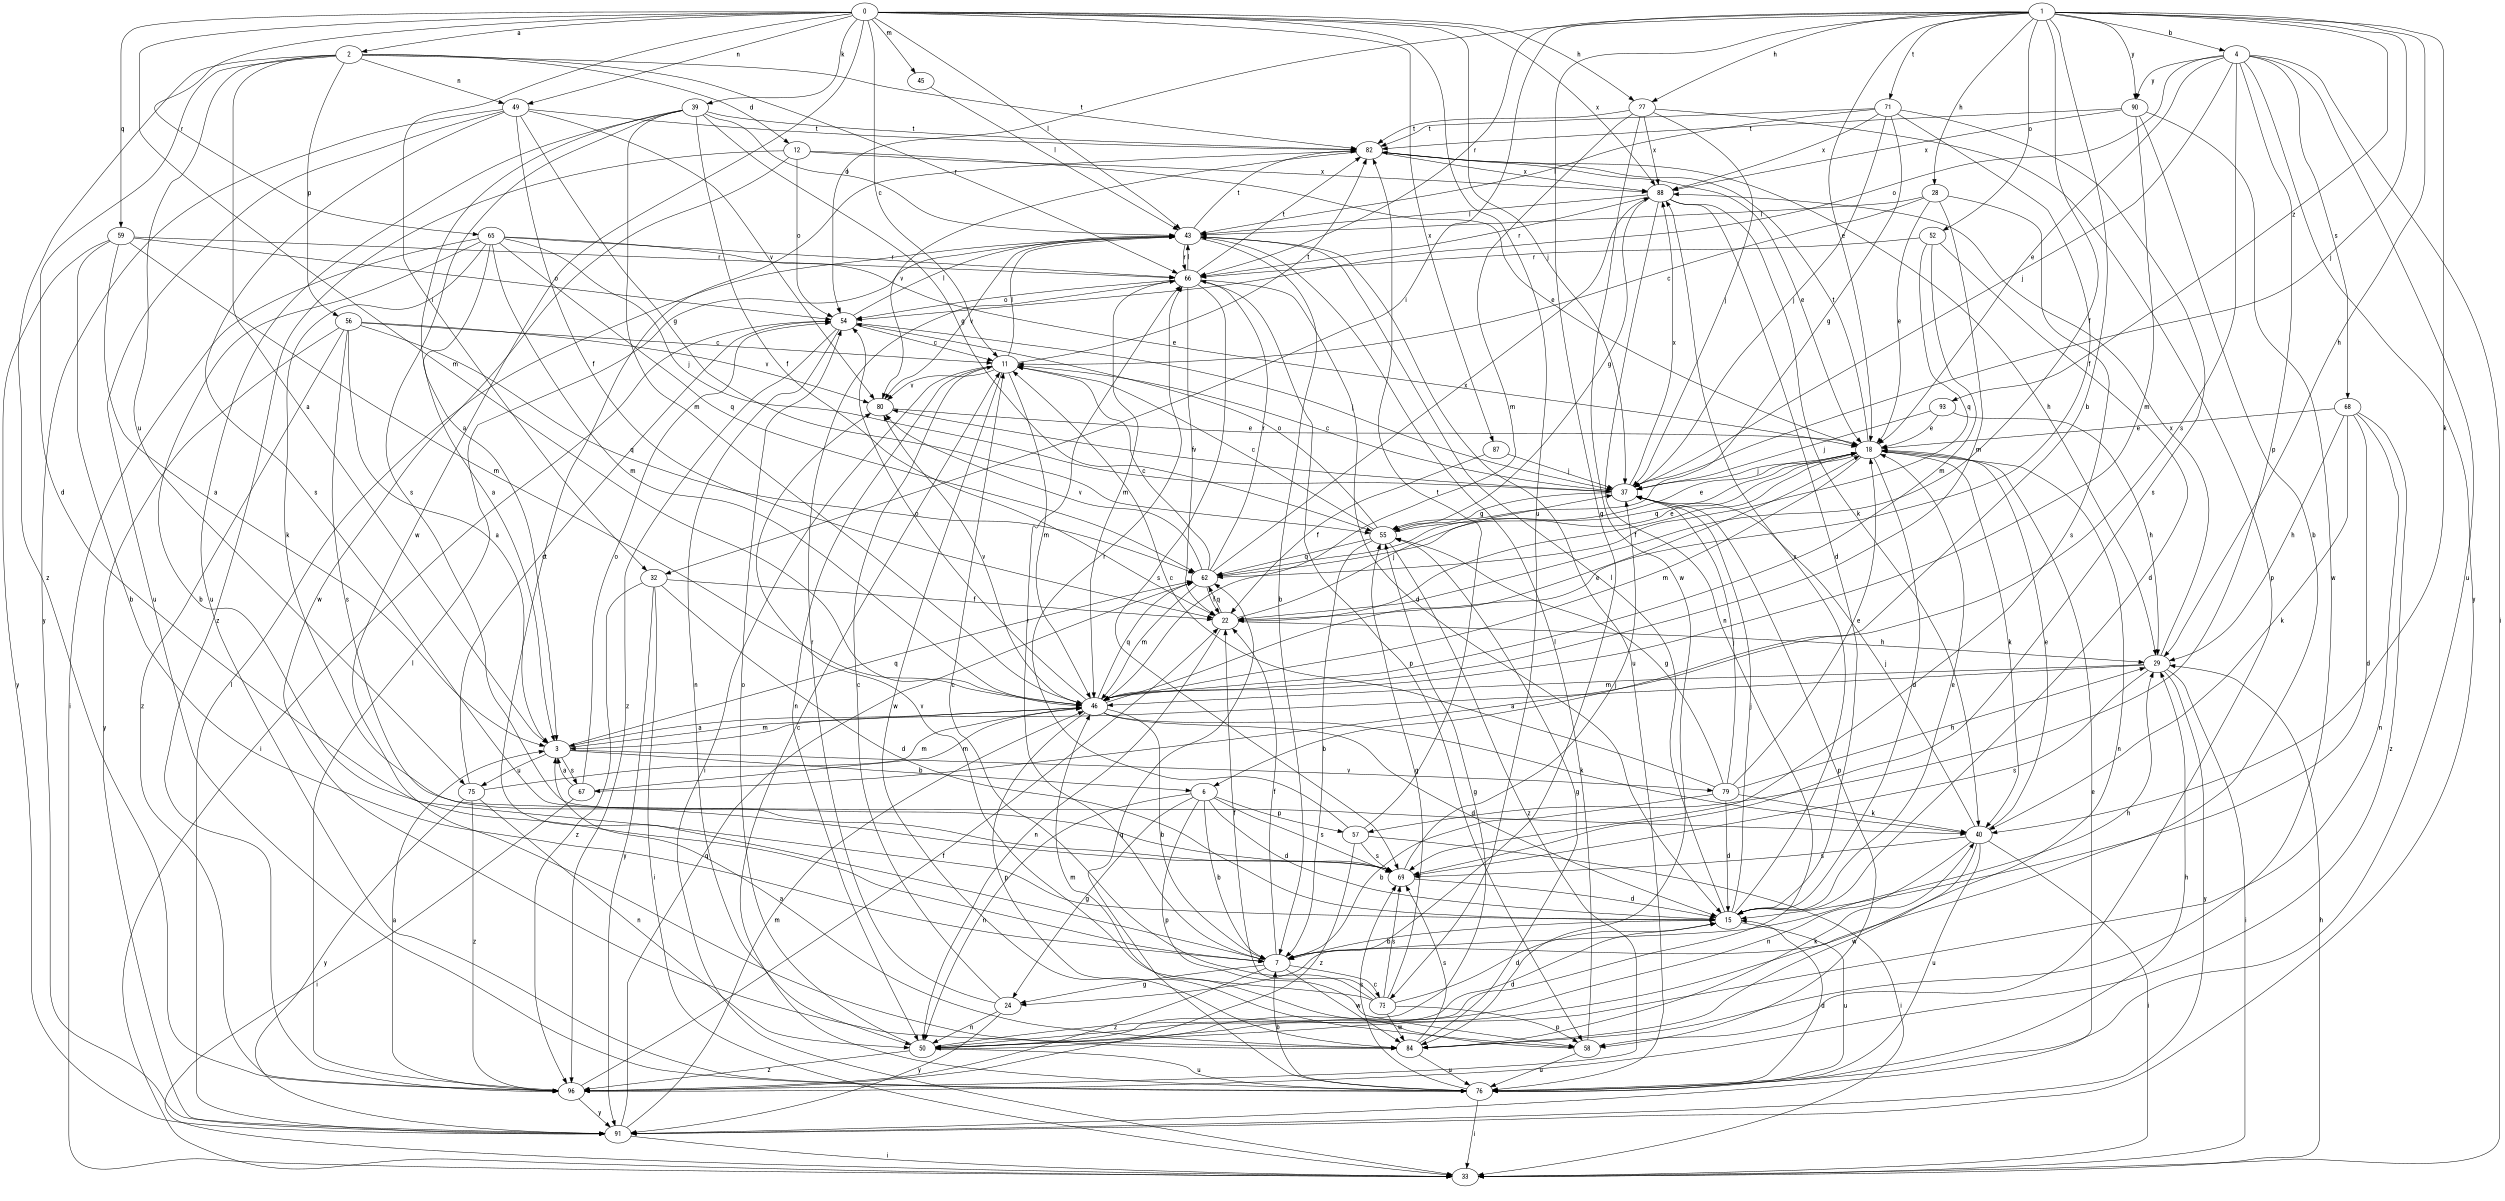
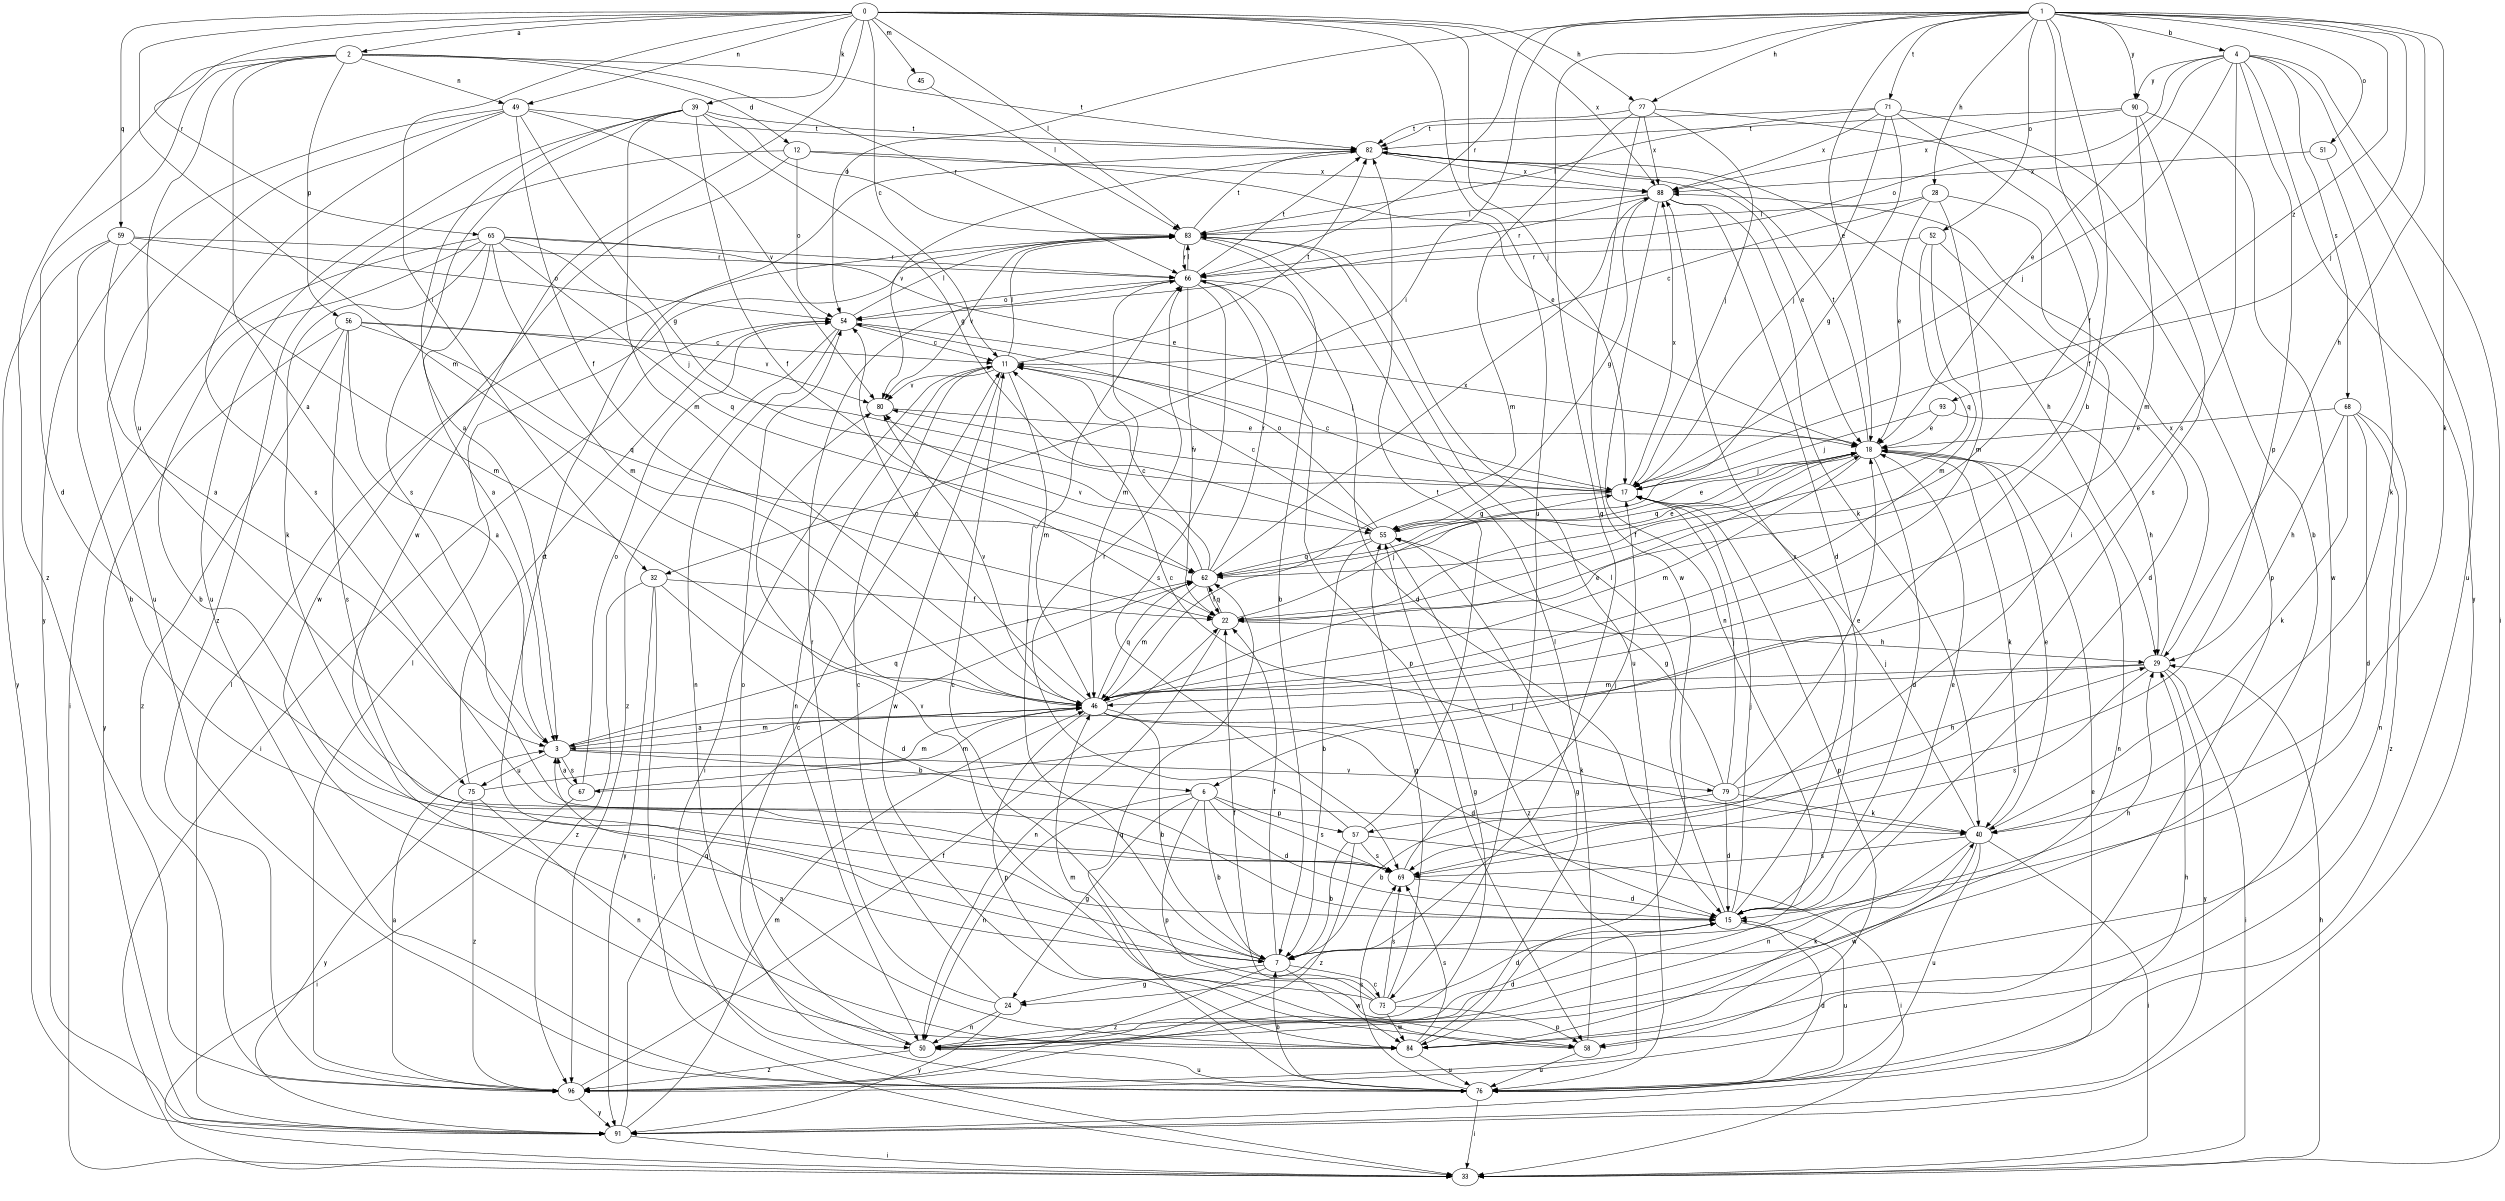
node "51": added
node "43": label "43" -> "83"
node "87": removed
node "37": label "37" -> "17"
edge "28" -> "69": label "s" -> "i"
edge "29" -> "3": label "a" -> "j"
edge "15" -> "7": now "57" -> "7"
